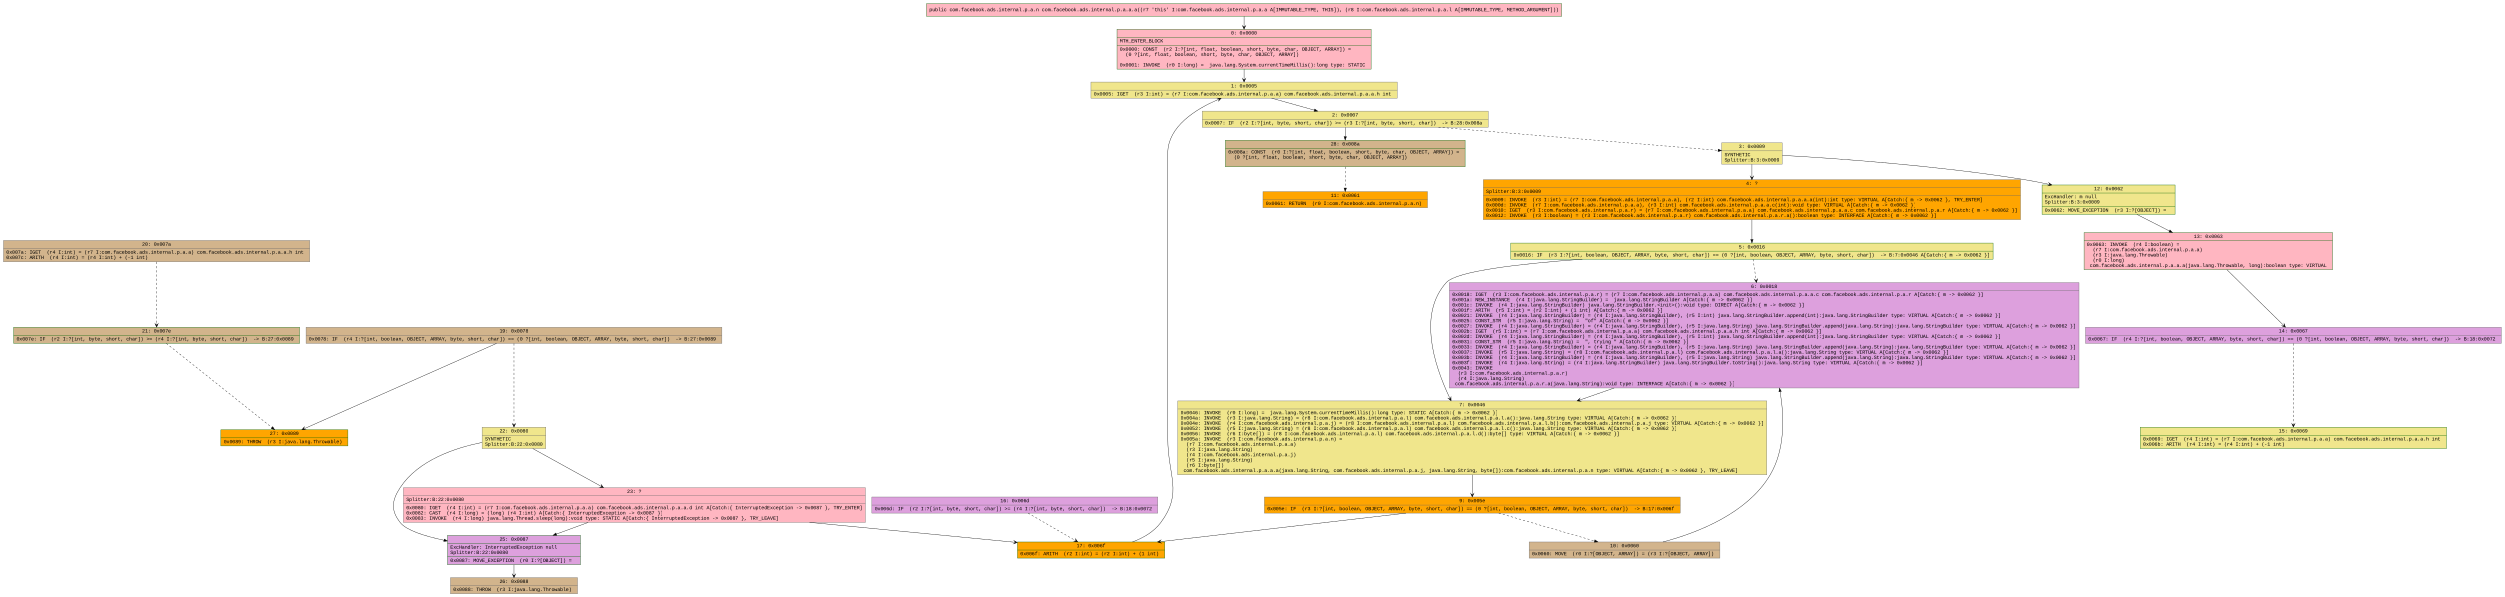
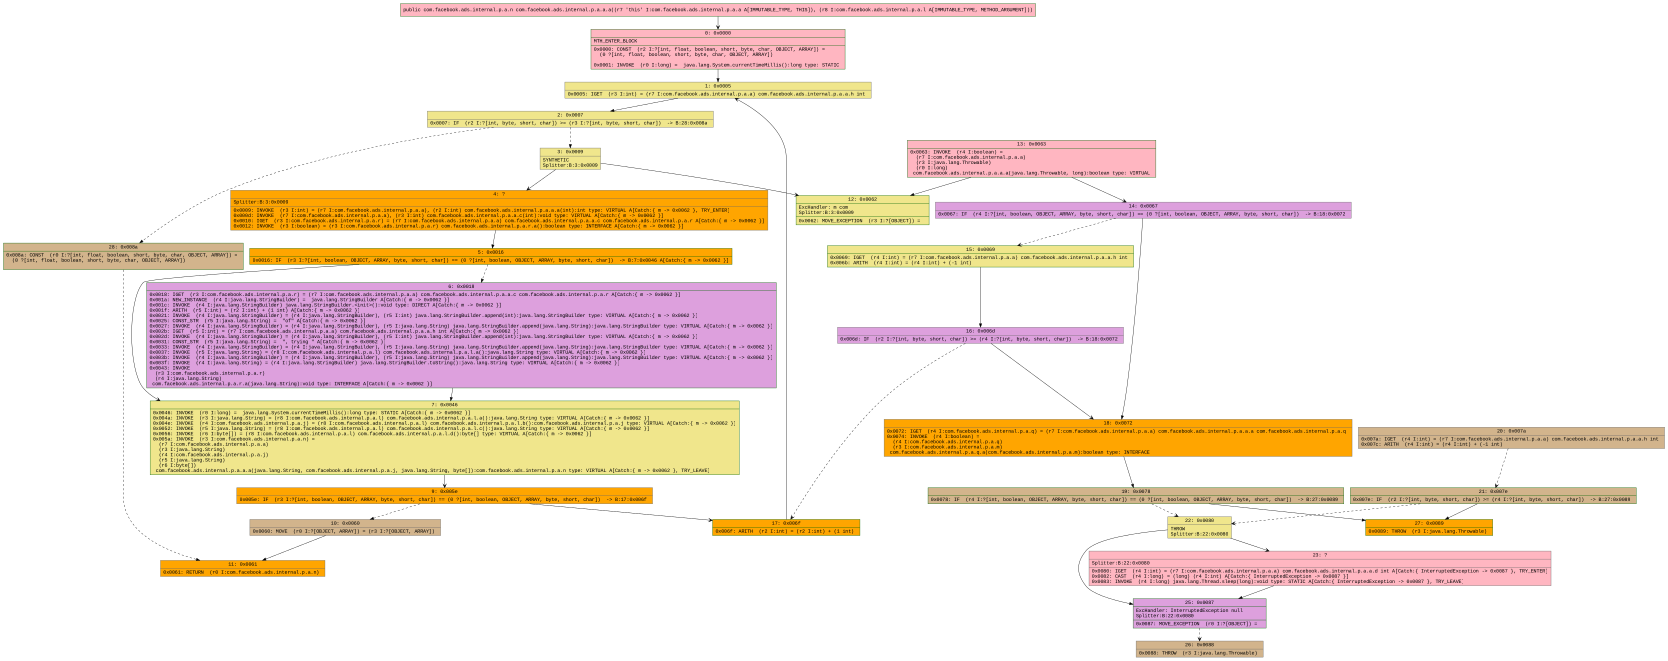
edge "0: 0x0000" -> "1: 0x0005": arrowhead vee -> normal
edge "2: 0x0007" -> "28: 0x008a": style solid -> dashed
node "12: 0x0062": text "ExcHandler: m null" -> "ExcHandler: m com"
edge "12: 0x0062" -> "13: 0x0063": reversed
node "5: 0x0016": fillcolor khaki -> orange
edge "5: 0x0016" -> "6: 0x0018": arrowhead vee -> normal
edge "15: 0x0069" -> "16: 0x006d": added
node "19: 0x0078": color gray40 -> darkgreen
node "6: 0x0018": color gray40 -> darkgreen
edge "21: 0x007e" -> "27: 0x0089": style dashed -> solid
edge "19: 0x0078" -> "27: 0x0089": arrowhead vee -> normal
edge "6: 0x0018" -> "7: 0x0046": arrowhead vee -> normal
node "18: 0x0072": added
node "7: 0x0046": color gray40 -> darkgreen
node "22: 0x0080": text "SYNTHETIC" -> "THROW"
edge "10: 0x0060" -> "6: 0x0018": now "10: 0x0060" -> "11: 0x0061"
edge "21: 0x007e" -> "22: 0x0080": added
edge "23: ?" -> "17: 0x006f": removed
edge "25: 0x0087" -> "26: 0x0088": style solid -> dashed
